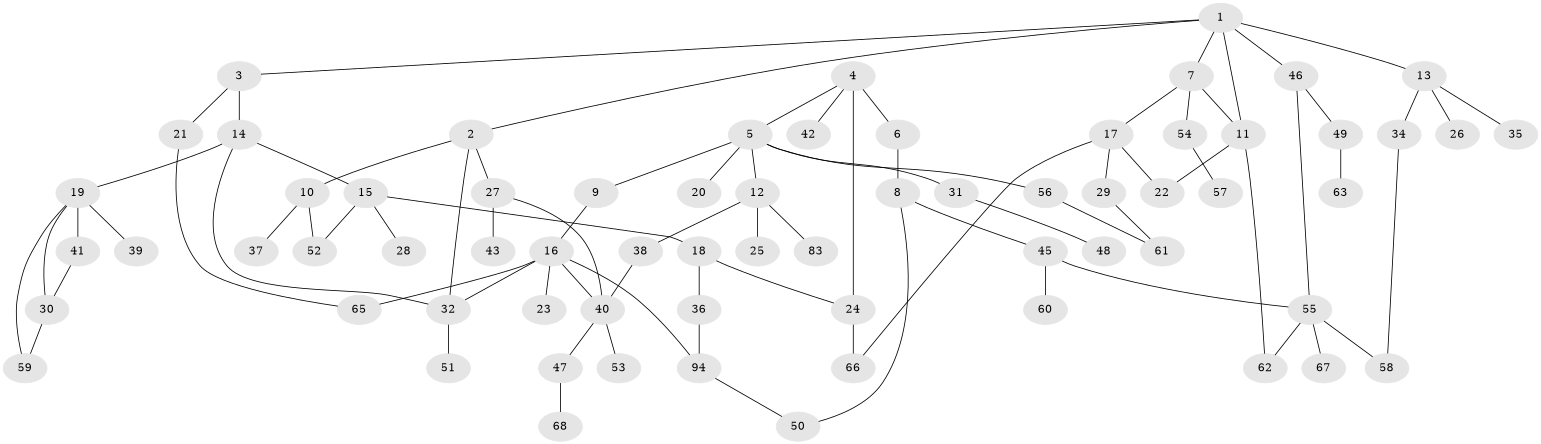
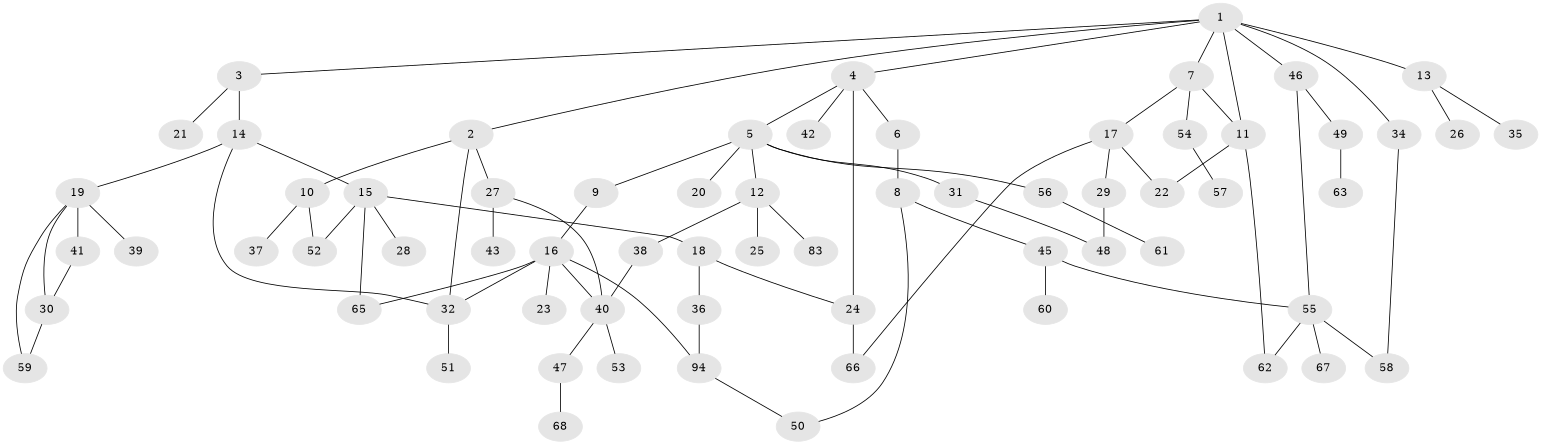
edge "1" -- "4": added
edge "13" -- "34": now "1" -- "34"
edge "29" -- "61": now "29" -- "48"
edge "21" -- "65": now "15" -- "65"
